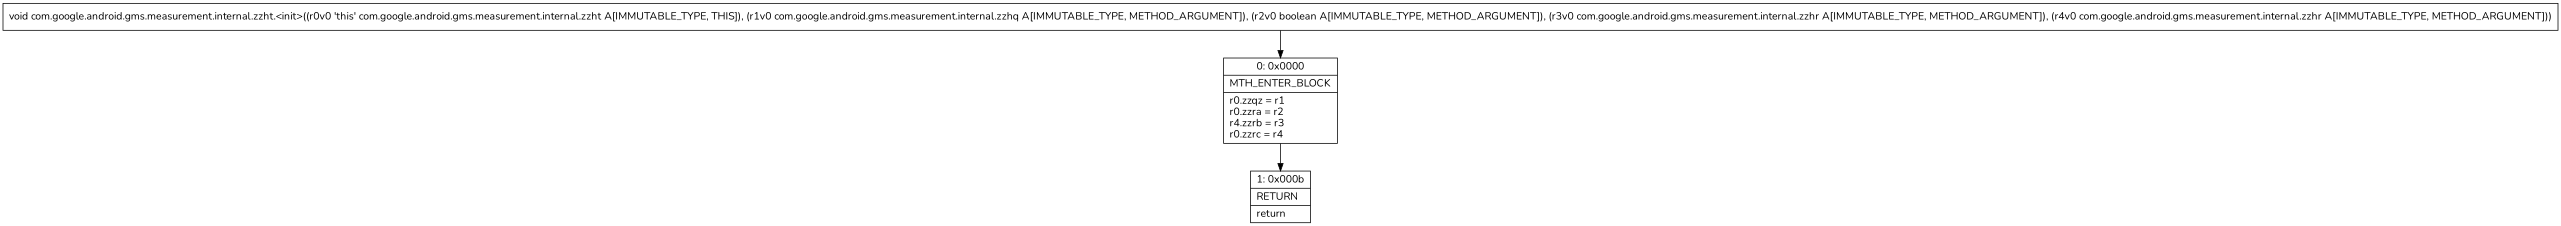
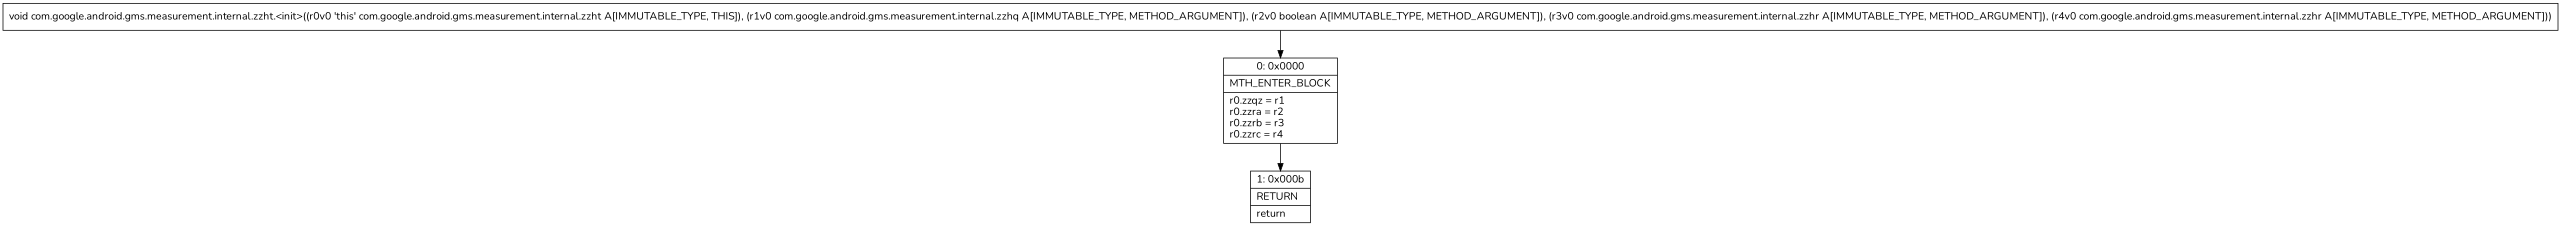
node "0: 0x0000": text "r4.zzrb = r3" -> "r0.zzrb = r3"
